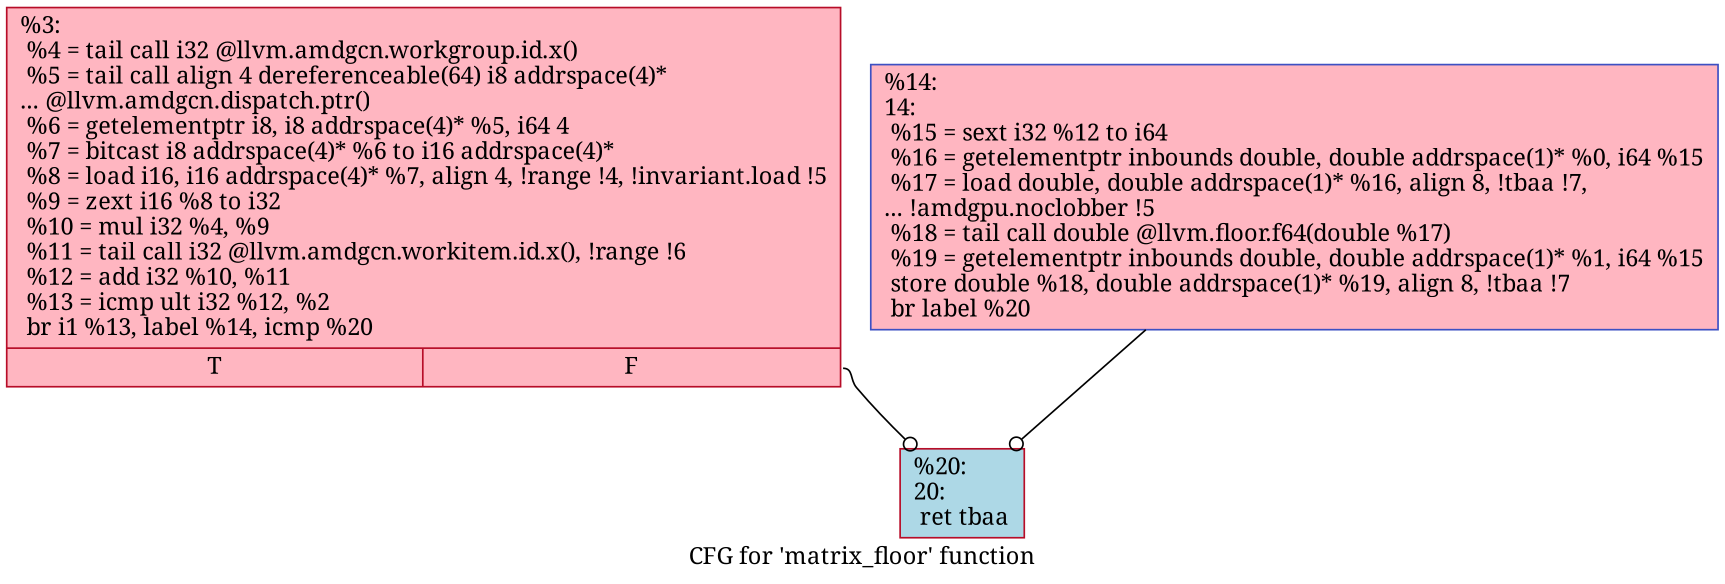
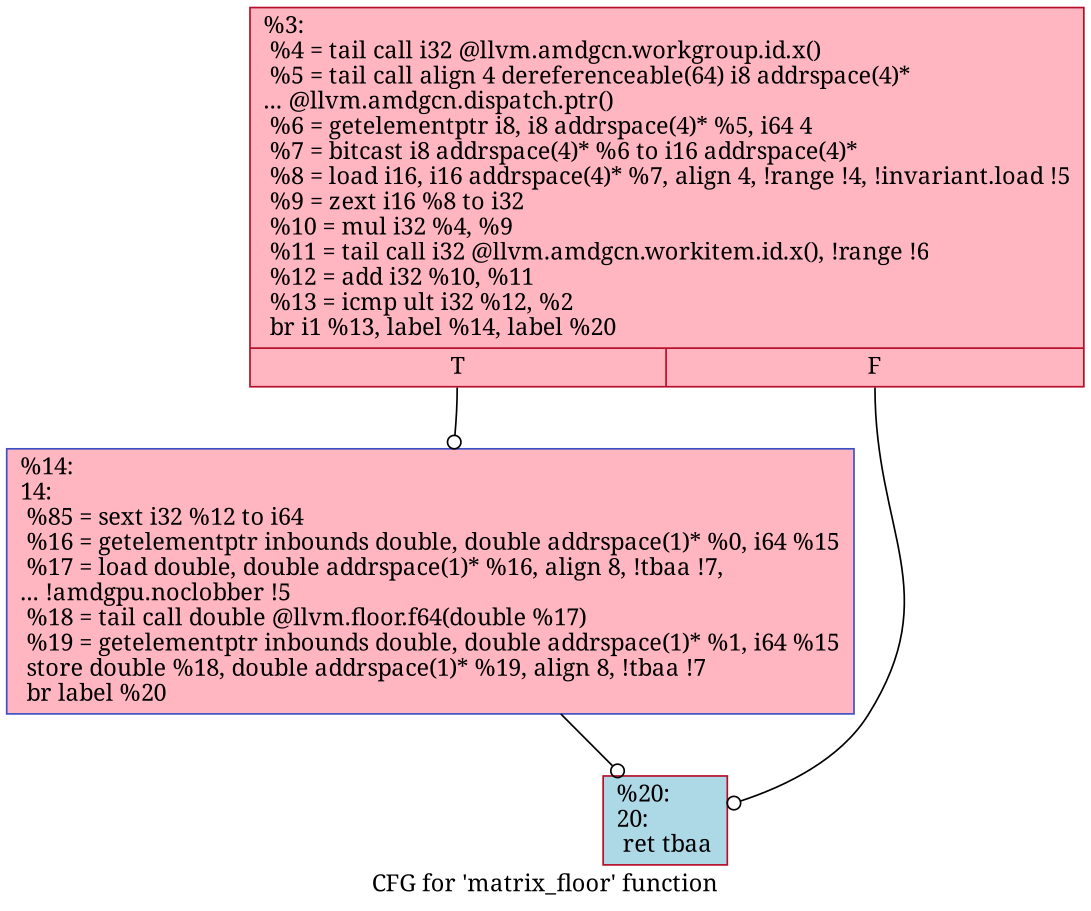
node "%14:": text "%15 = sext i32 %12 to i64" -> "%85 = sext i32 %12 to i64"
node "%3:": text "br i1 %13, label %14, icmp %20" -> "br i1 %13, label %14, label %20"
edge "%3:" -> "%14:": added
